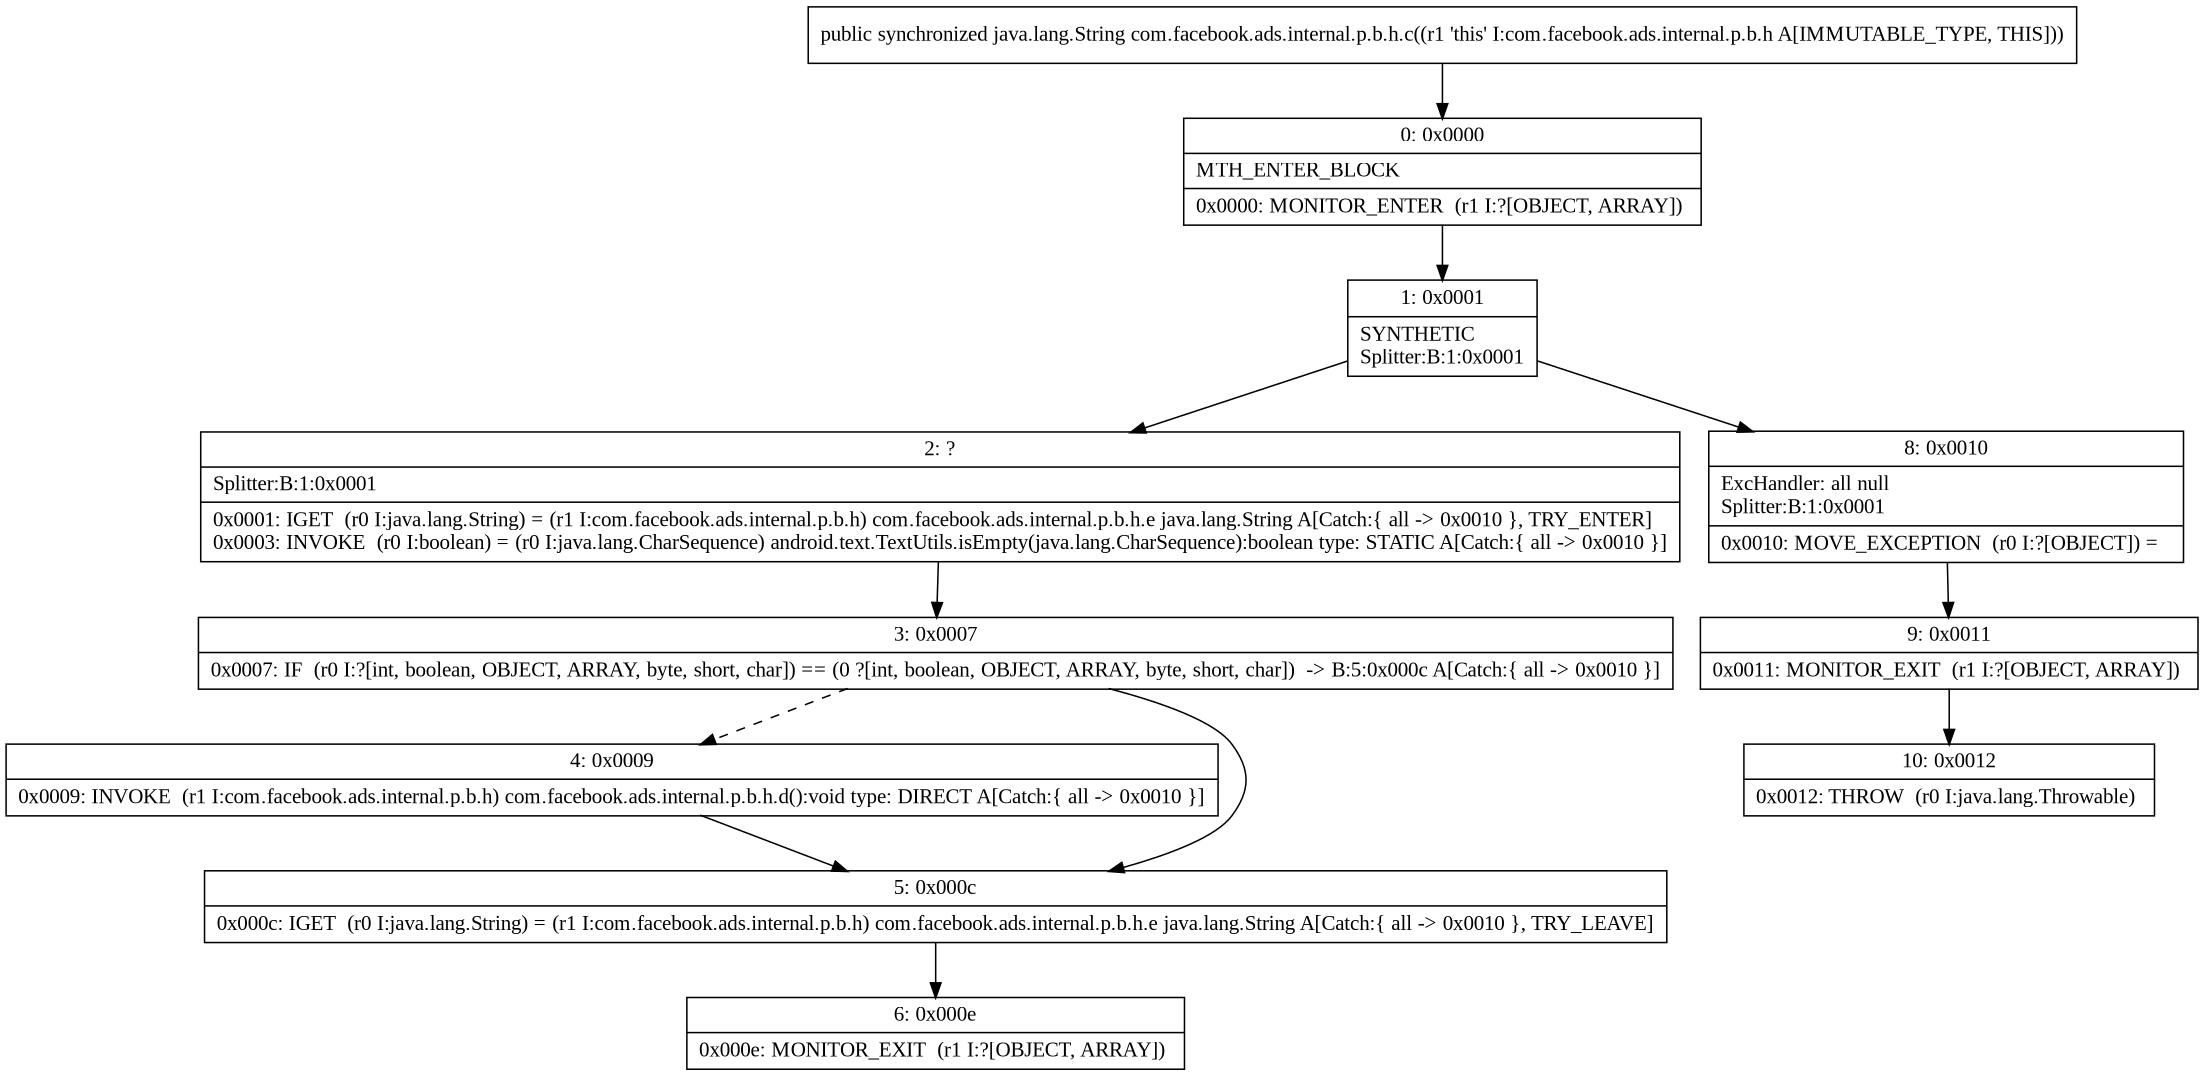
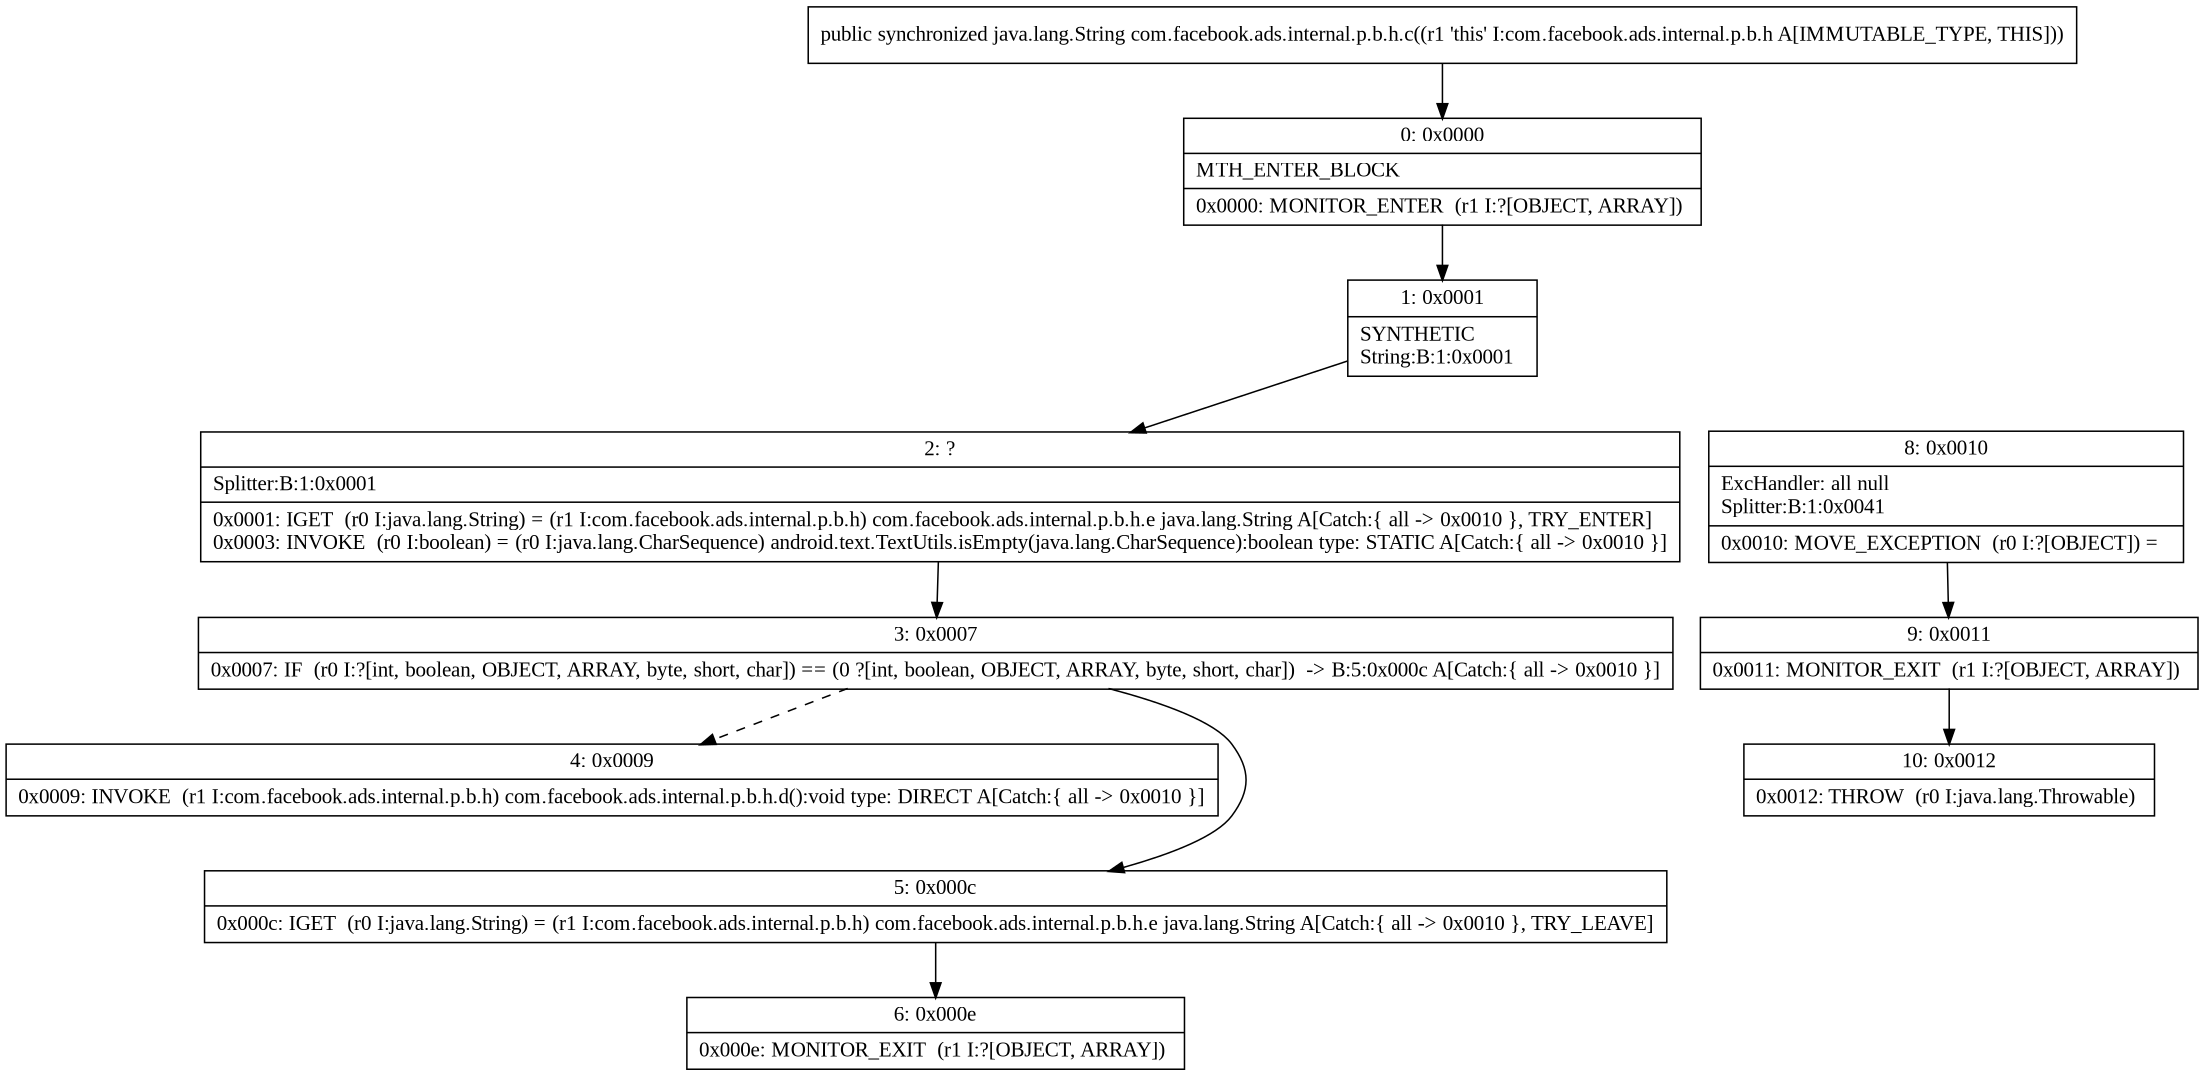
node "1: 0x0001": text "Splitter:B:1:0x0001" -> "String:B:1:0x0001"
edge "1: 0x0001" -> "8: 0x0010": removed
node "8: 0x0010": text "Splitter:B:1:0x0001" -> "Splitter:B:1:0x0041"
edge "4: 0x0009" -> "5: 0x000c": removed
